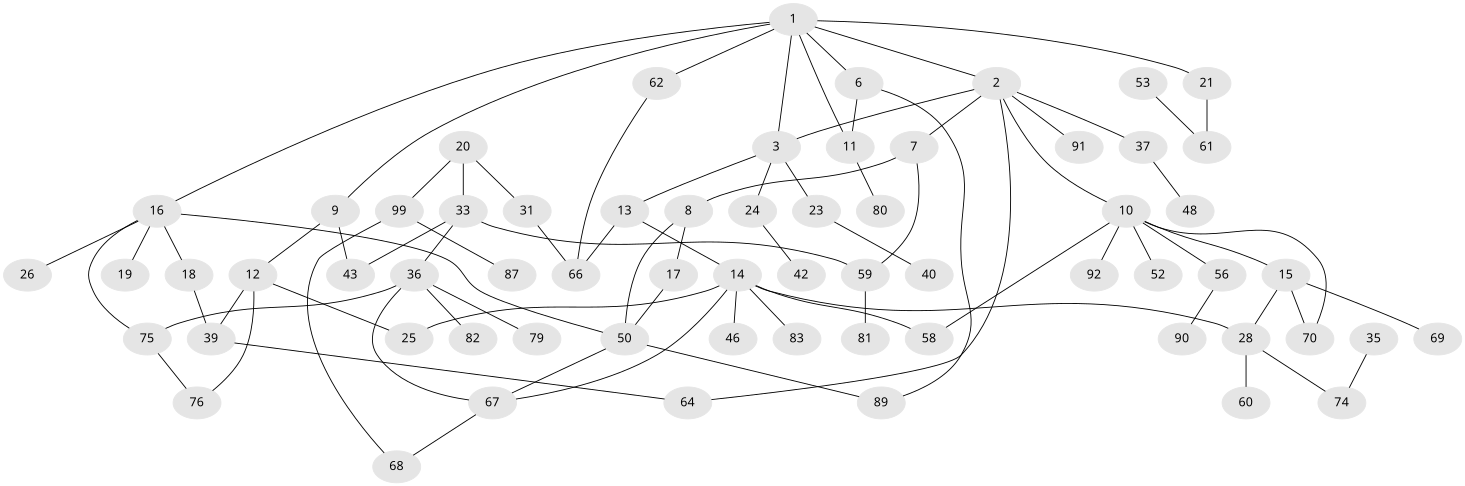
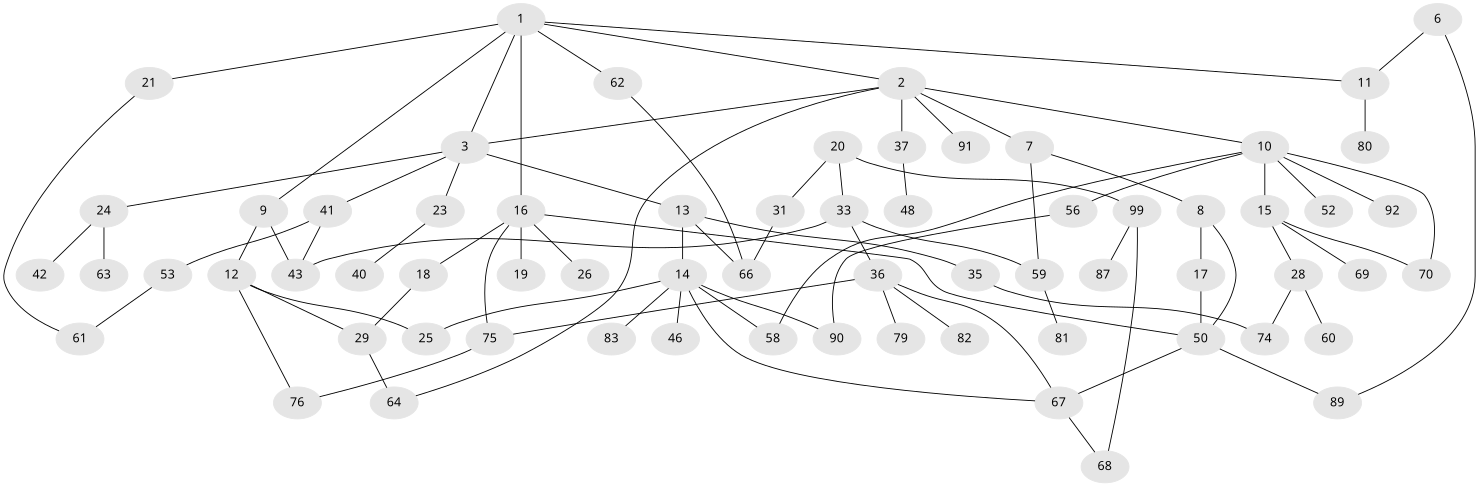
edge "1" -- "6": removed
node "41": added
edge "13" -- "35": added
node "63": added
edge "14" -- "28": now "14" -- "90"
node "39": label "39" -> "29"
